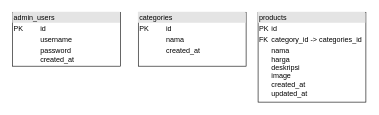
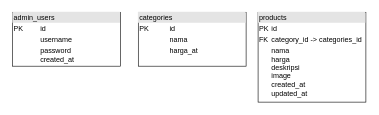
node "categories PK id nama created_at": label "categories PK id nama created_at" -> "categories PK id nama harga_at"
